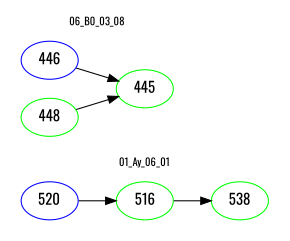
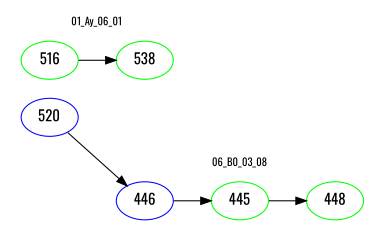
edge "448" -> "445": reversed
edge "520" -> "516": now "520" -> "446"
